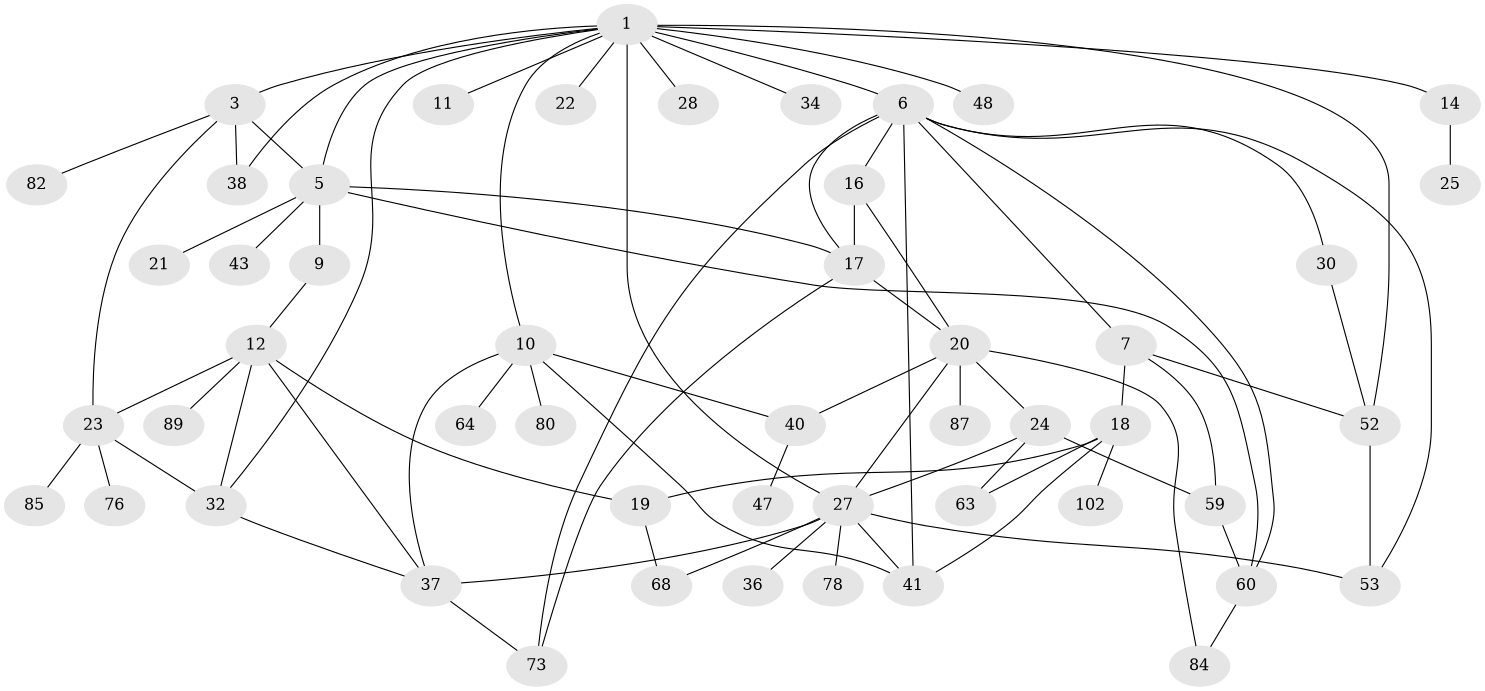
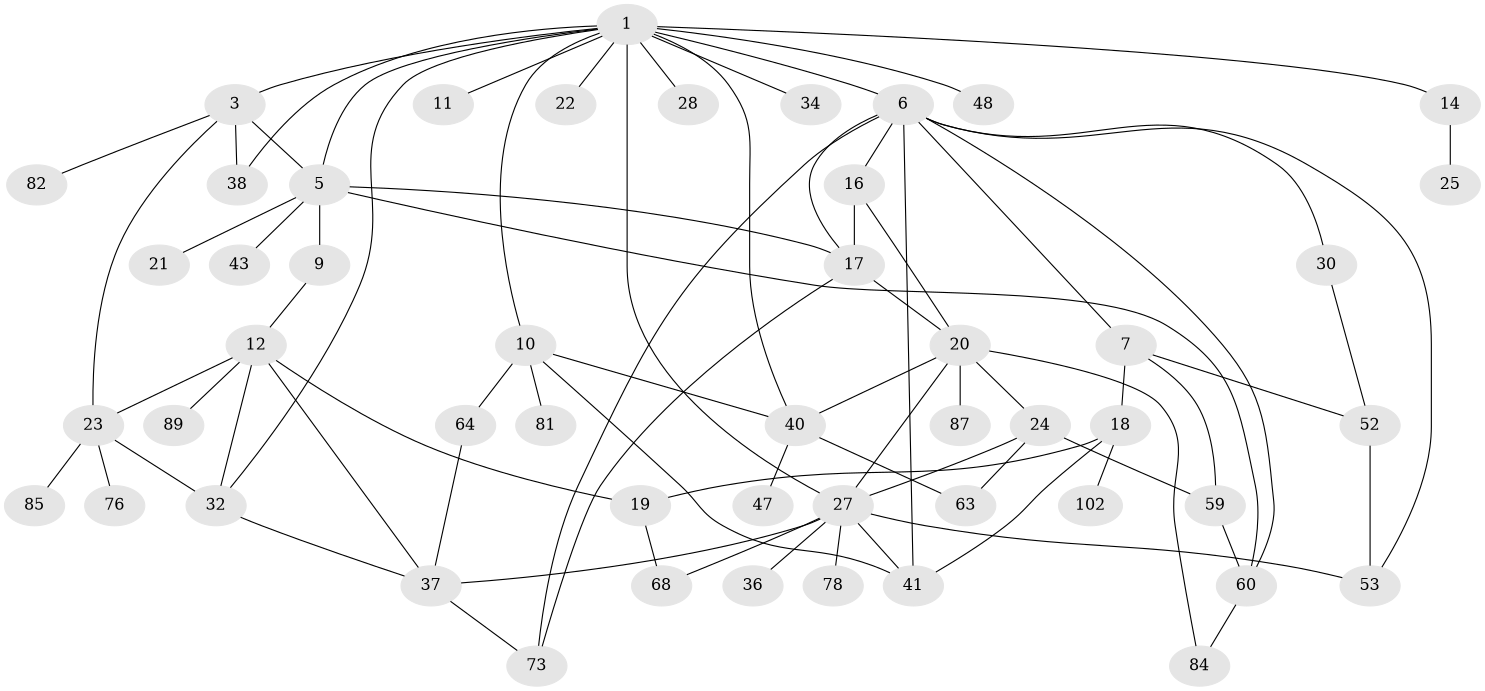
edge "1" -- "52": now "1" -- "40"
node "80": label "80" -> "81"
edge "10" -- "37": now "64" -- "37"
edge "18" -- "63": now "40" -- "63"
